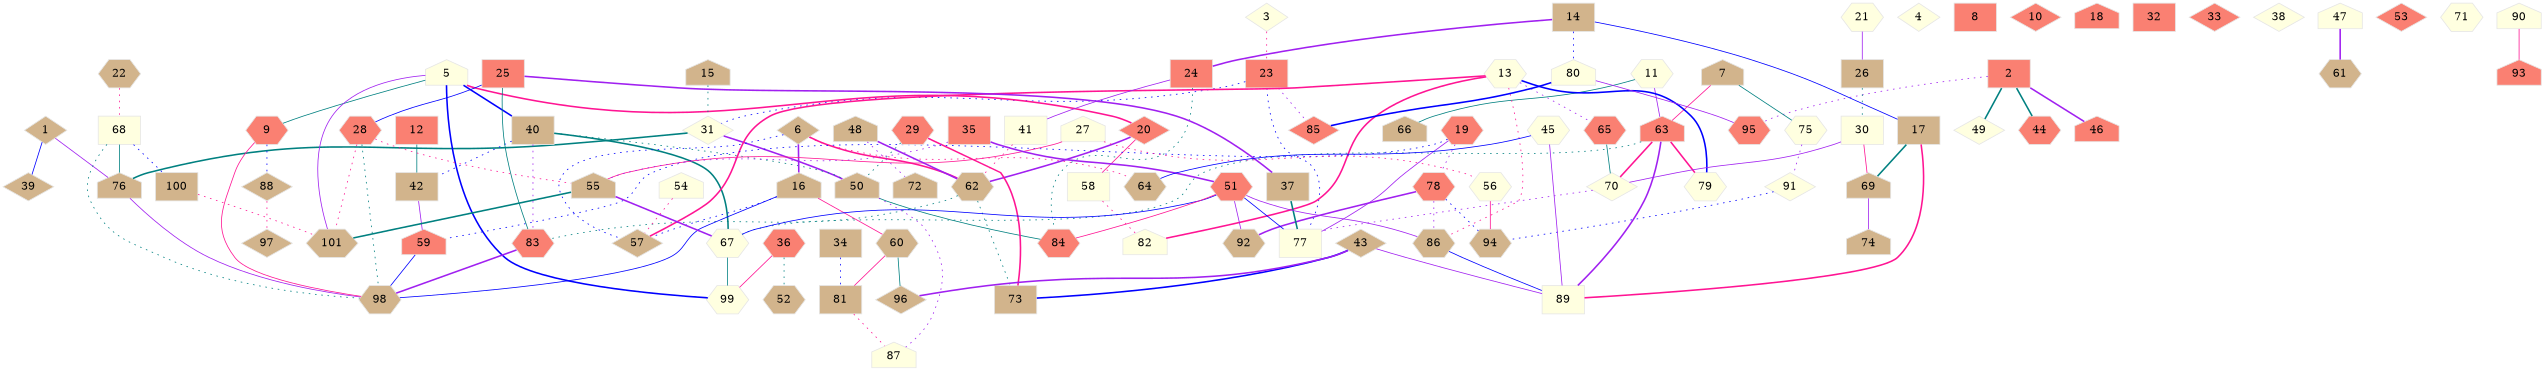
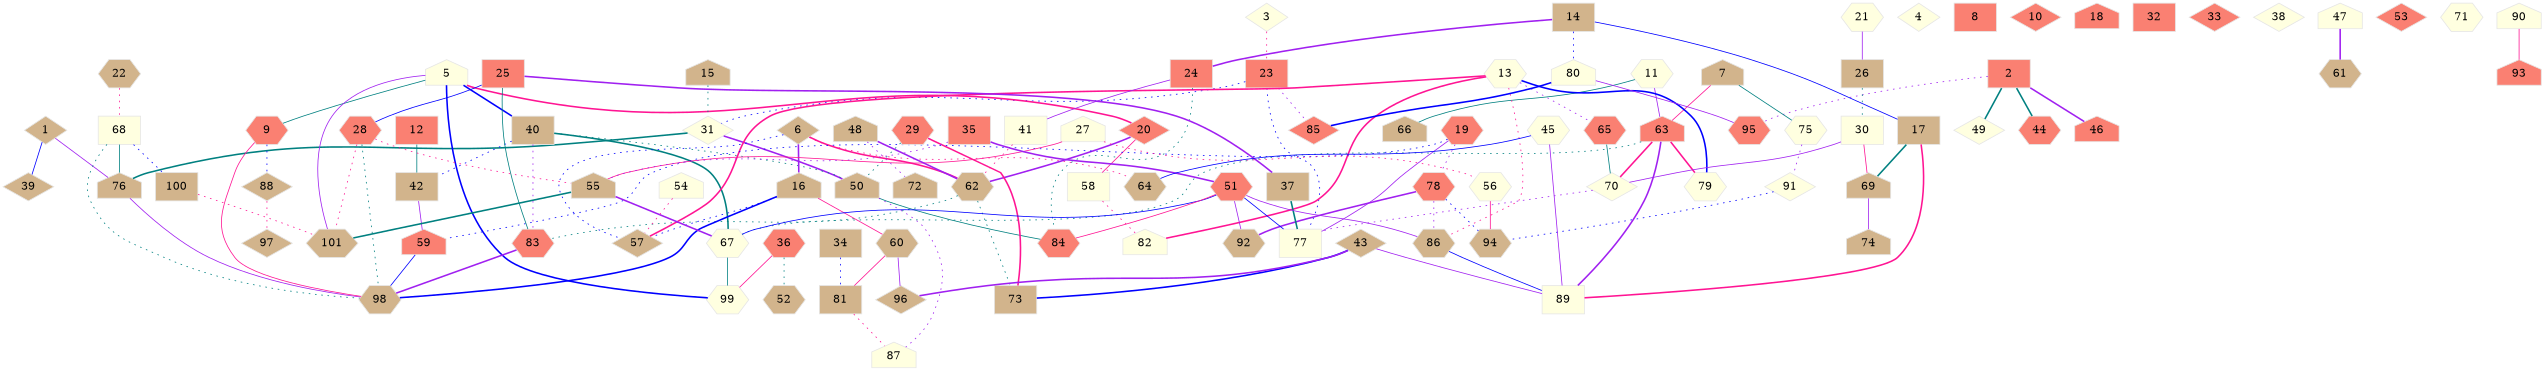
edge "60" -- "96": color teal -> purple
edge "16" -- "98": style solid -> bold
